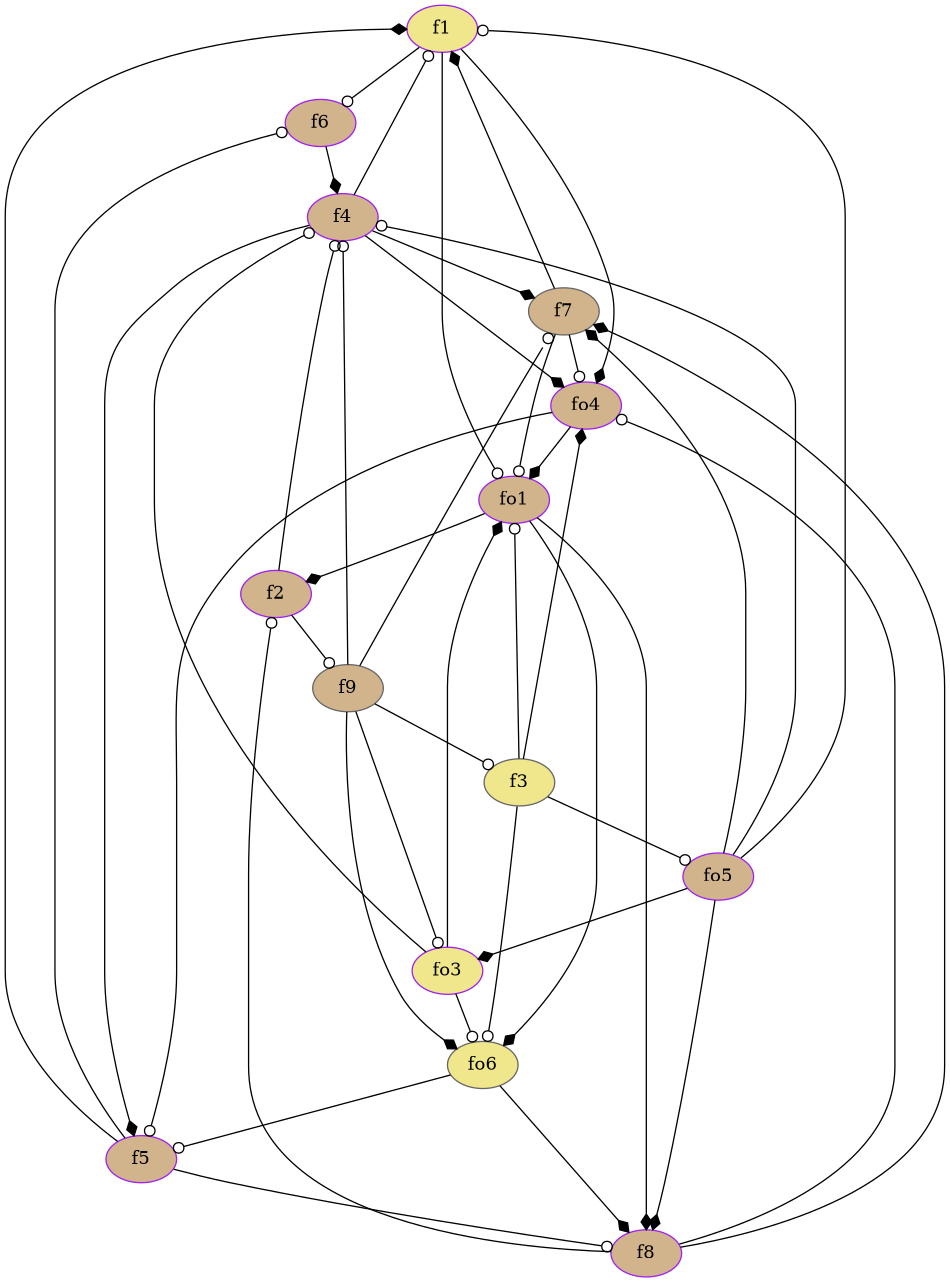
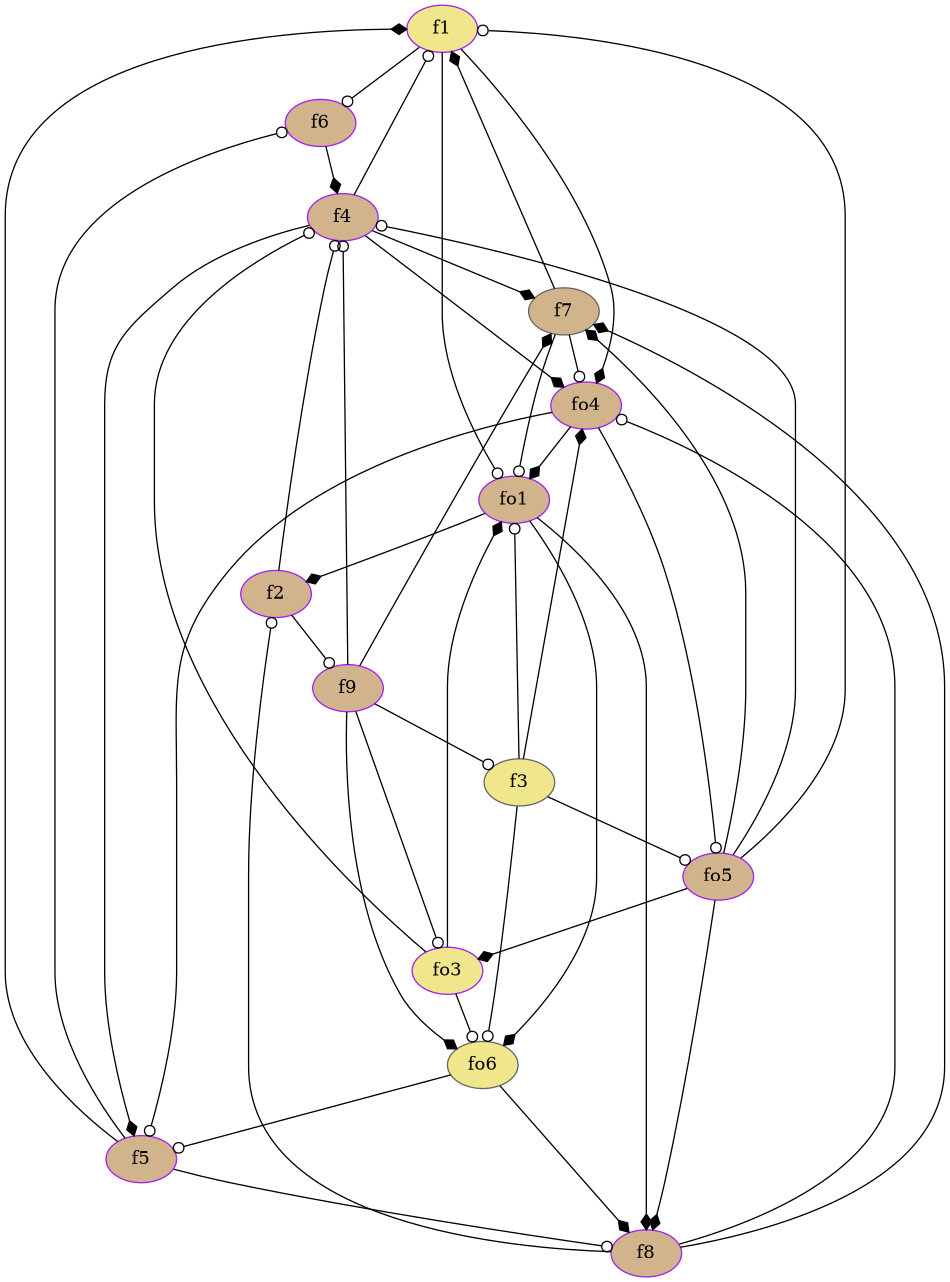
edge "f9" -> "f7": arrowhead odot -> diamond
edge "fo4" -> "fo5": added
node "f9": color gray40 -> purple
